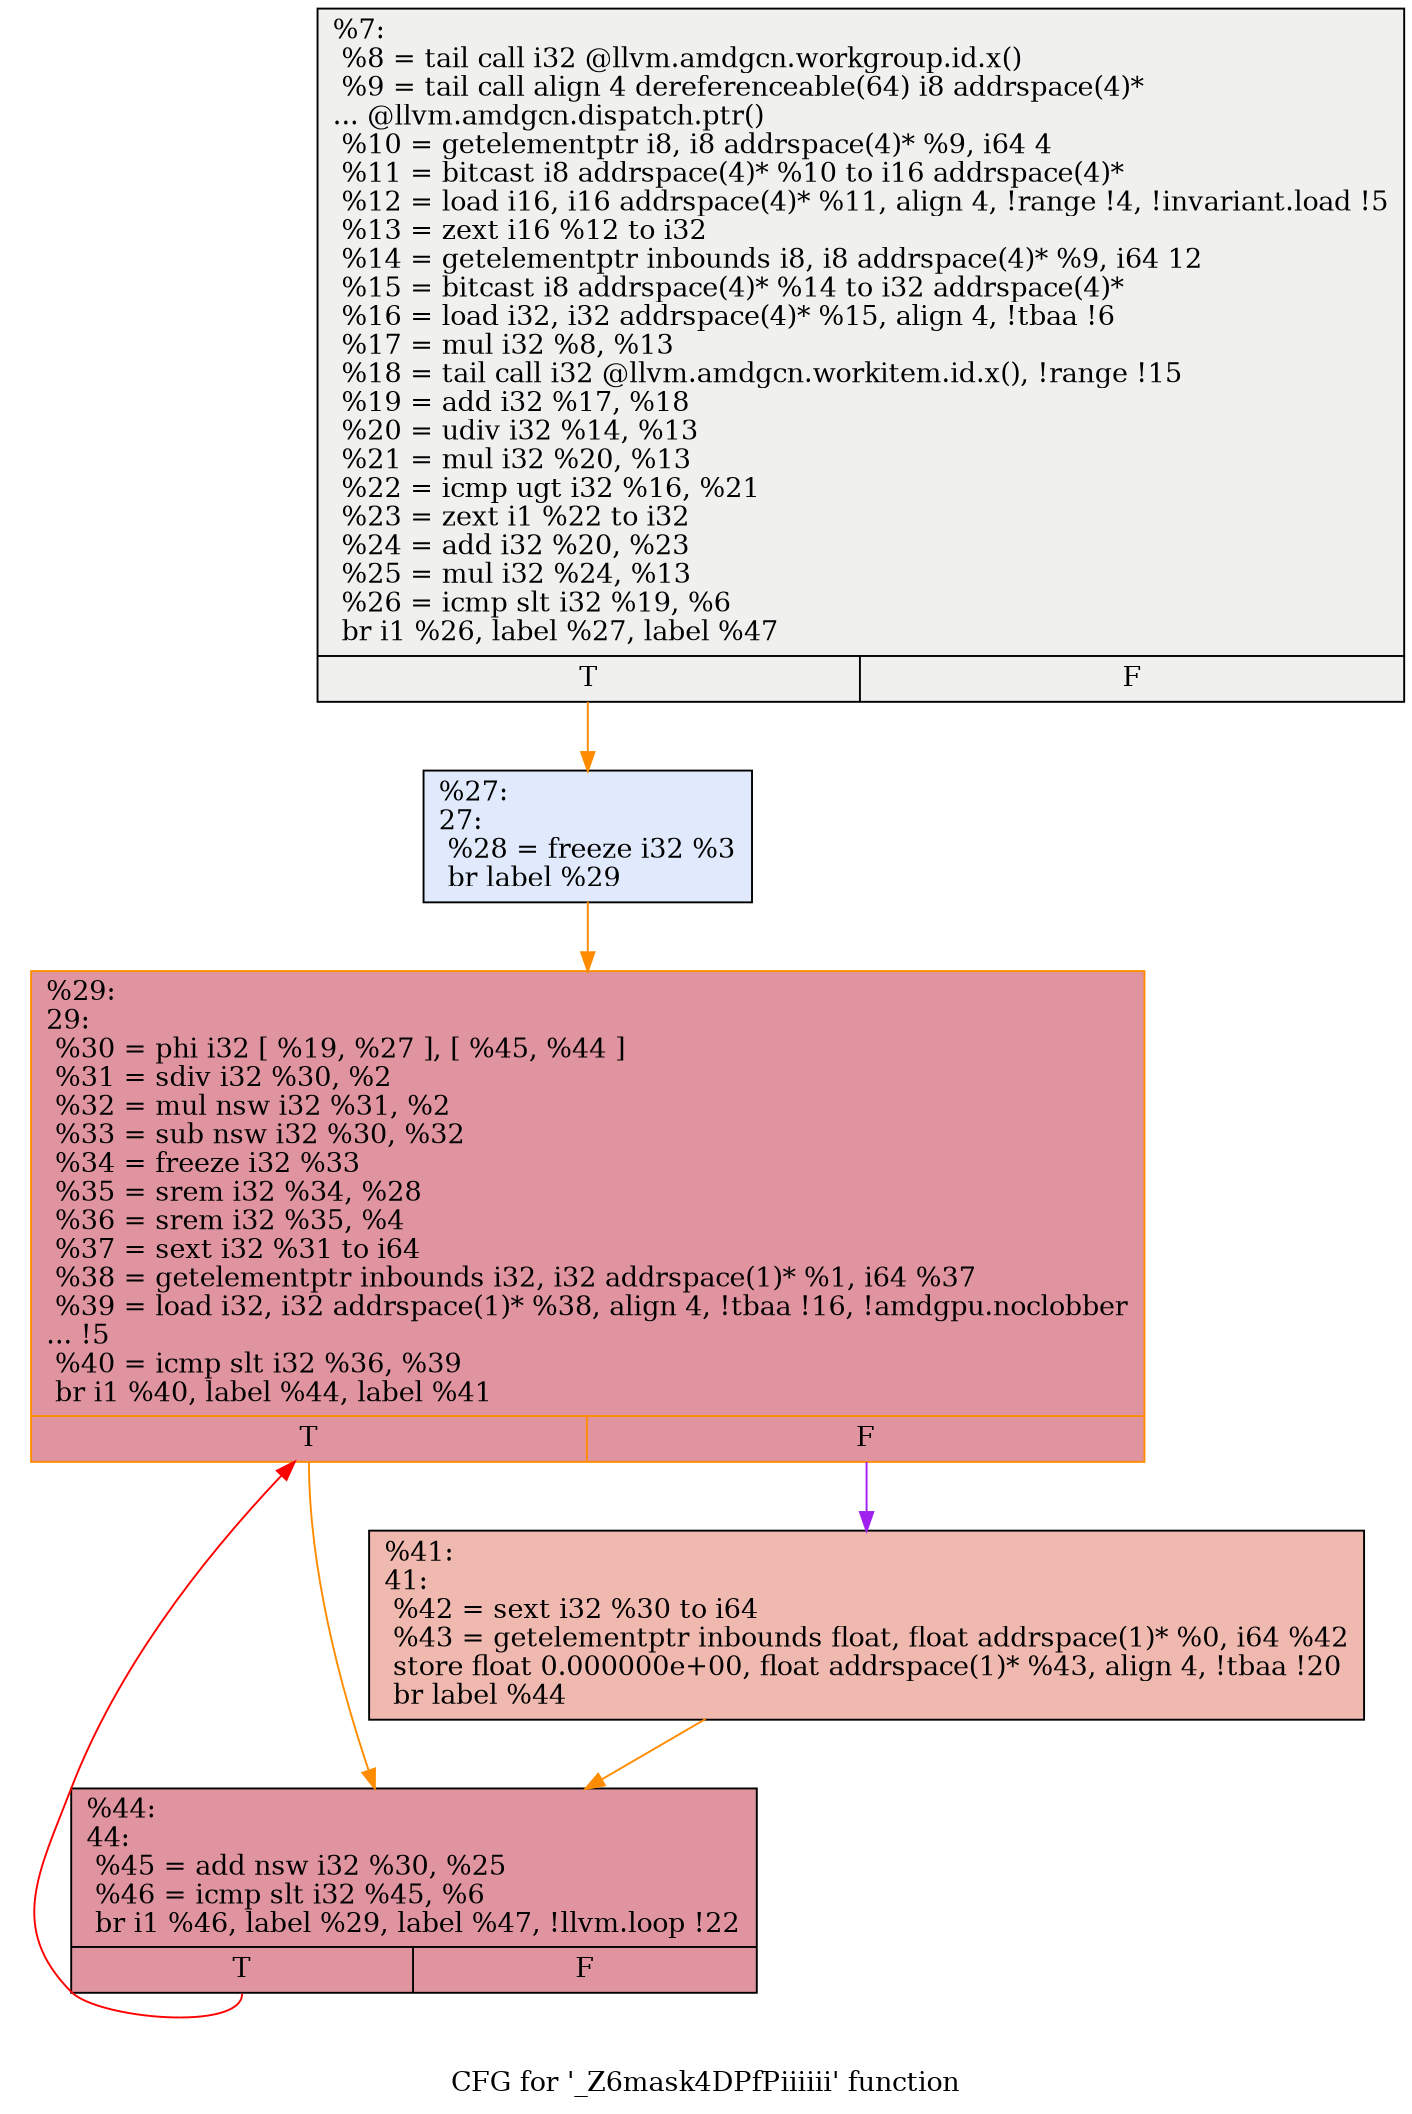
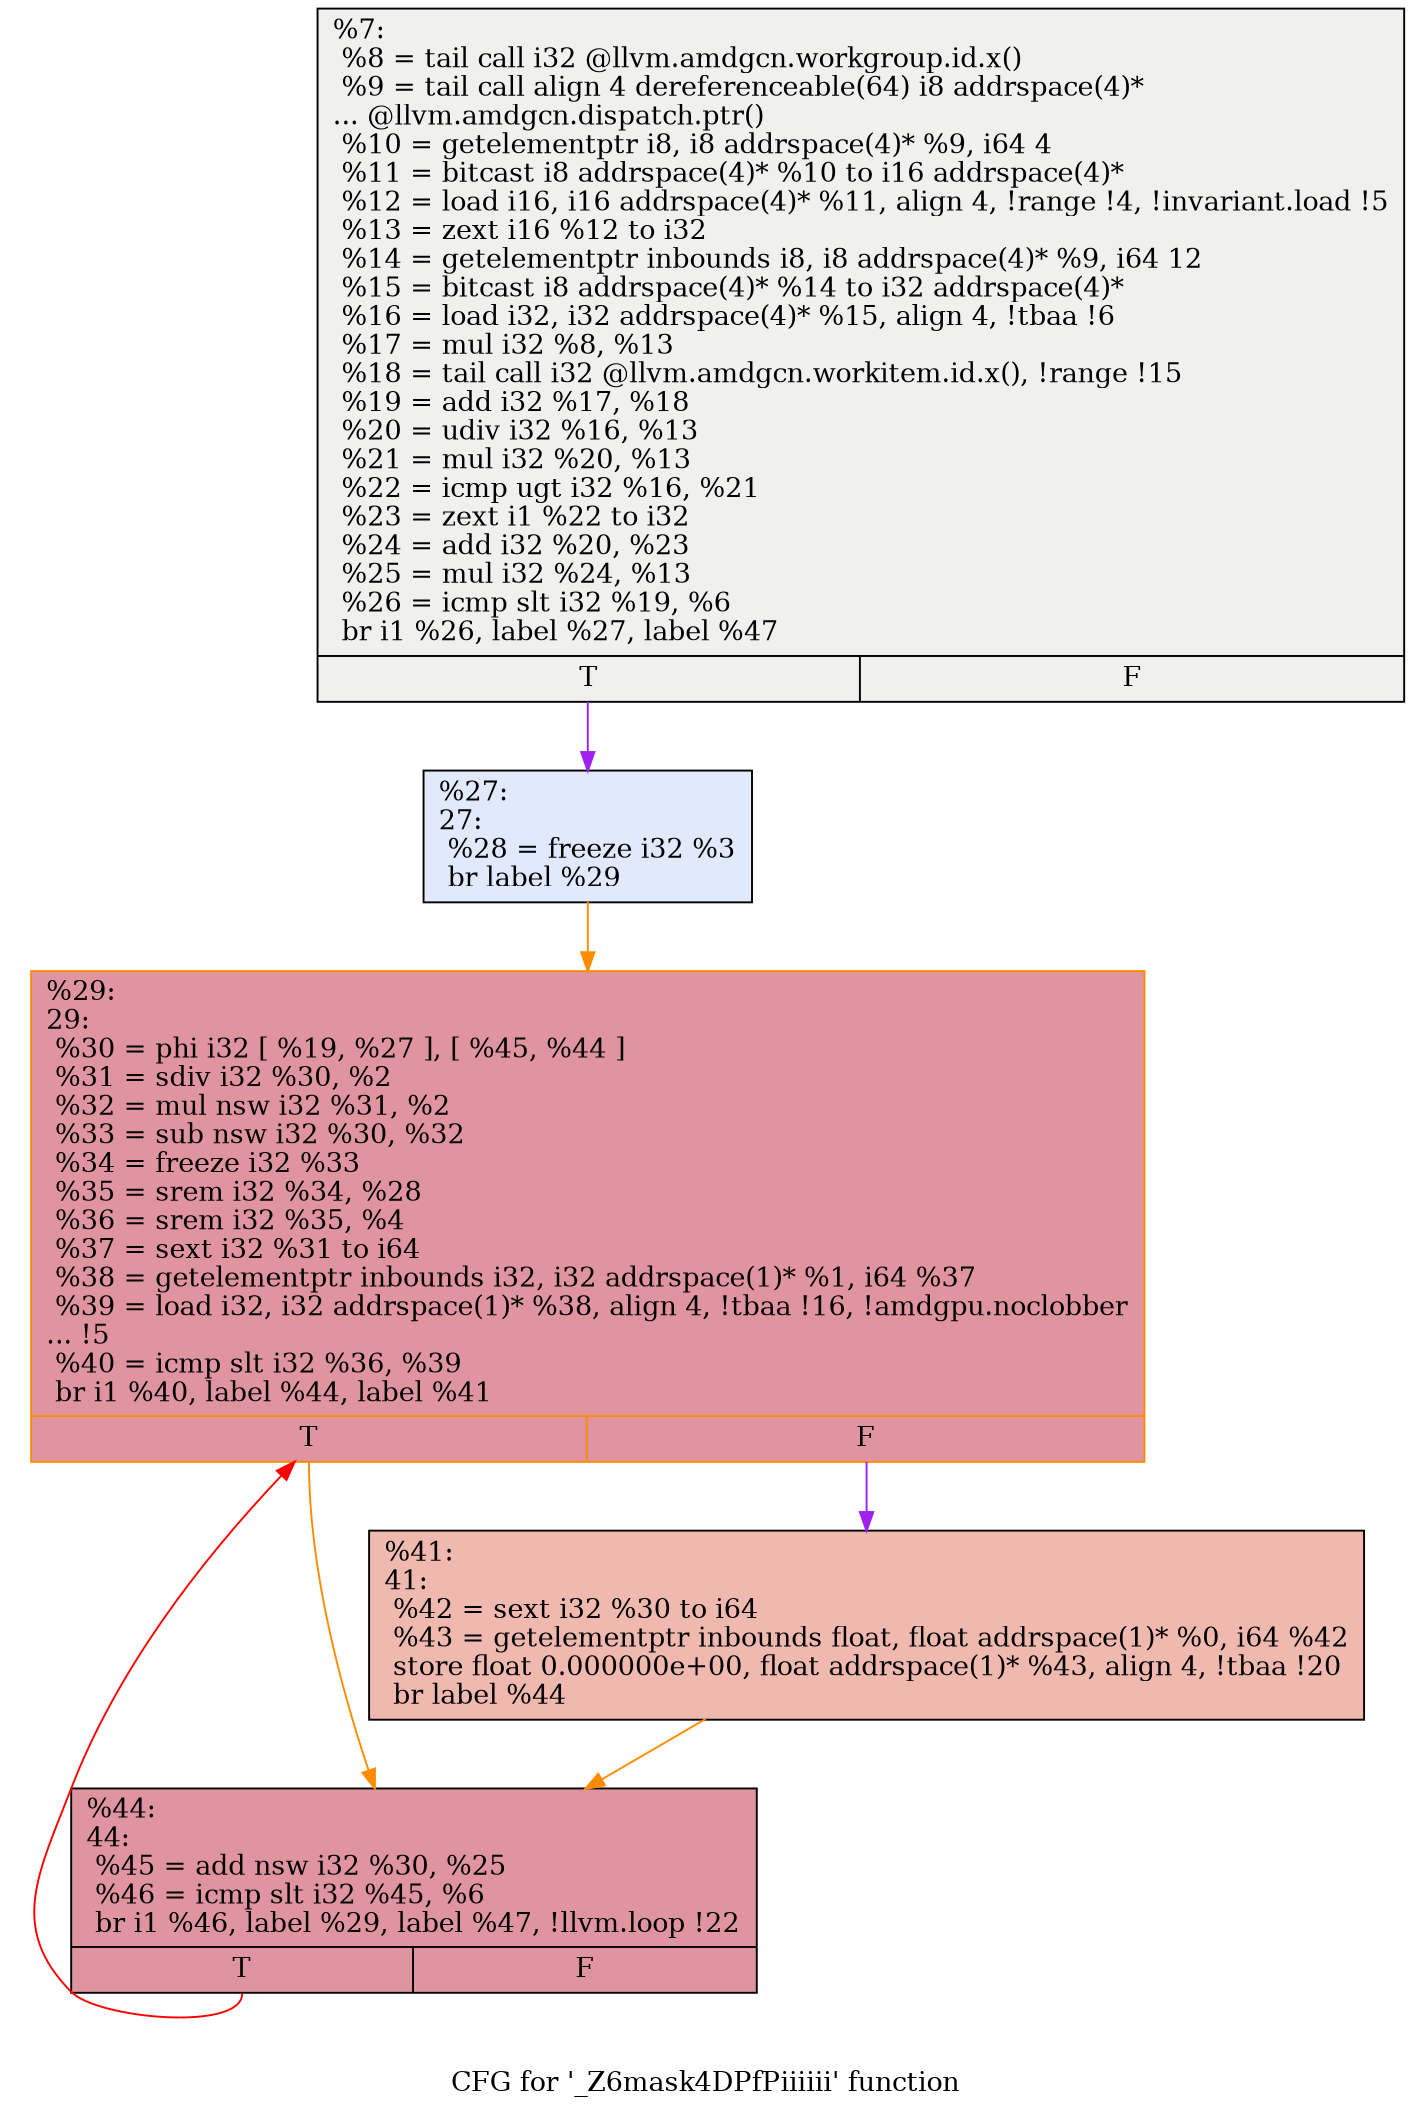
node "%7:": text "%20 = udiv i32 %14, %13" -> "%20 = udiv i32 %16, %13"
edge "%7:" -> "%27:": color darkorange -> purple
